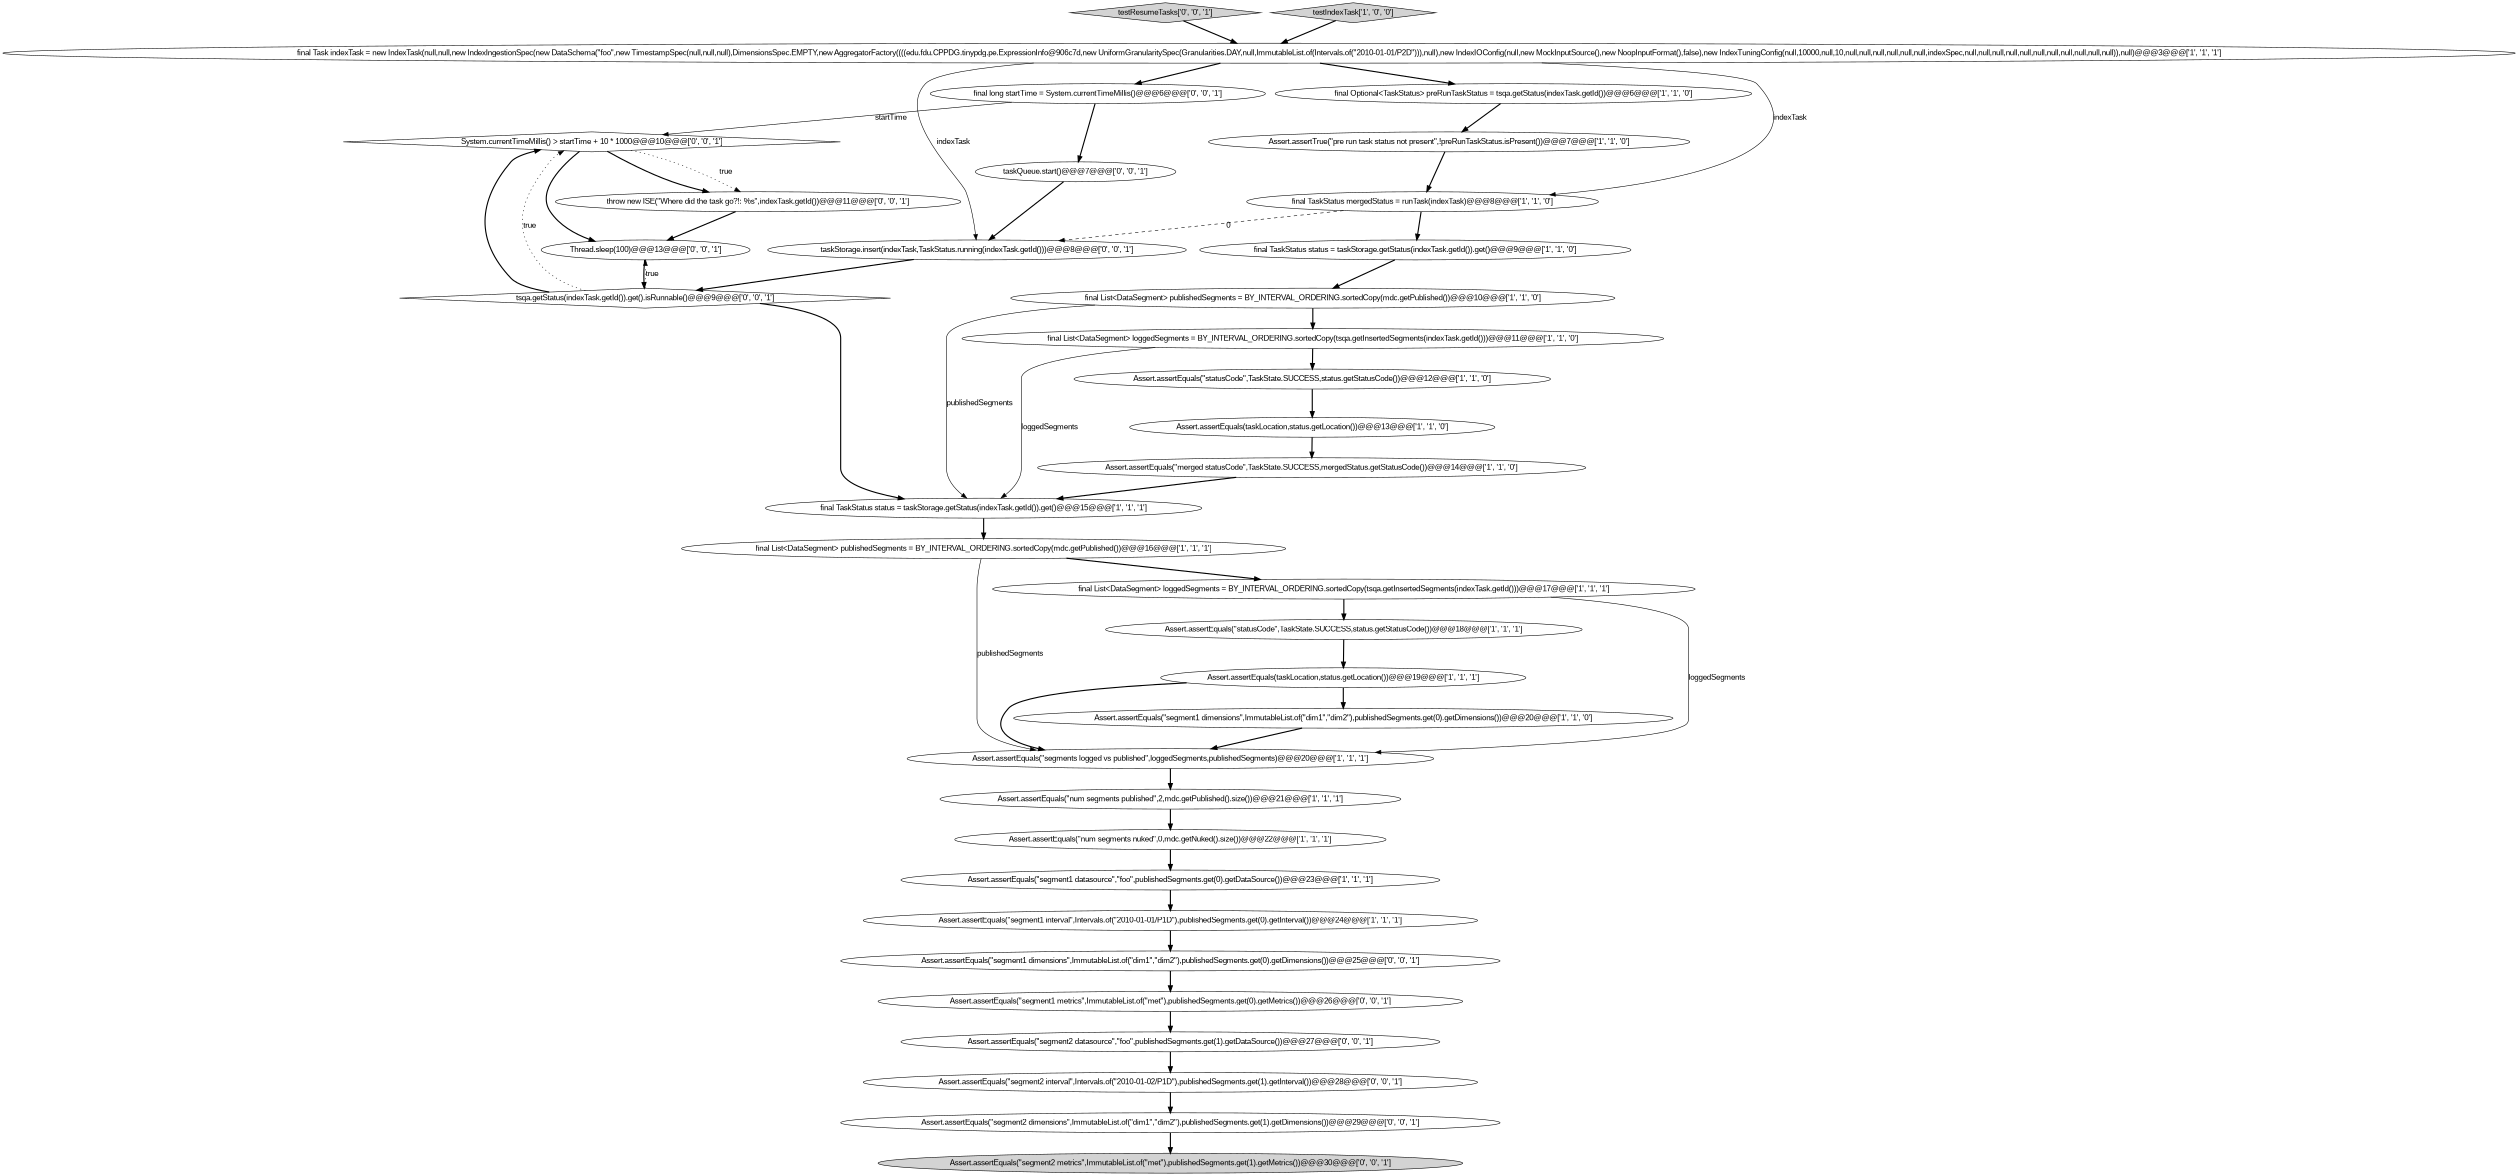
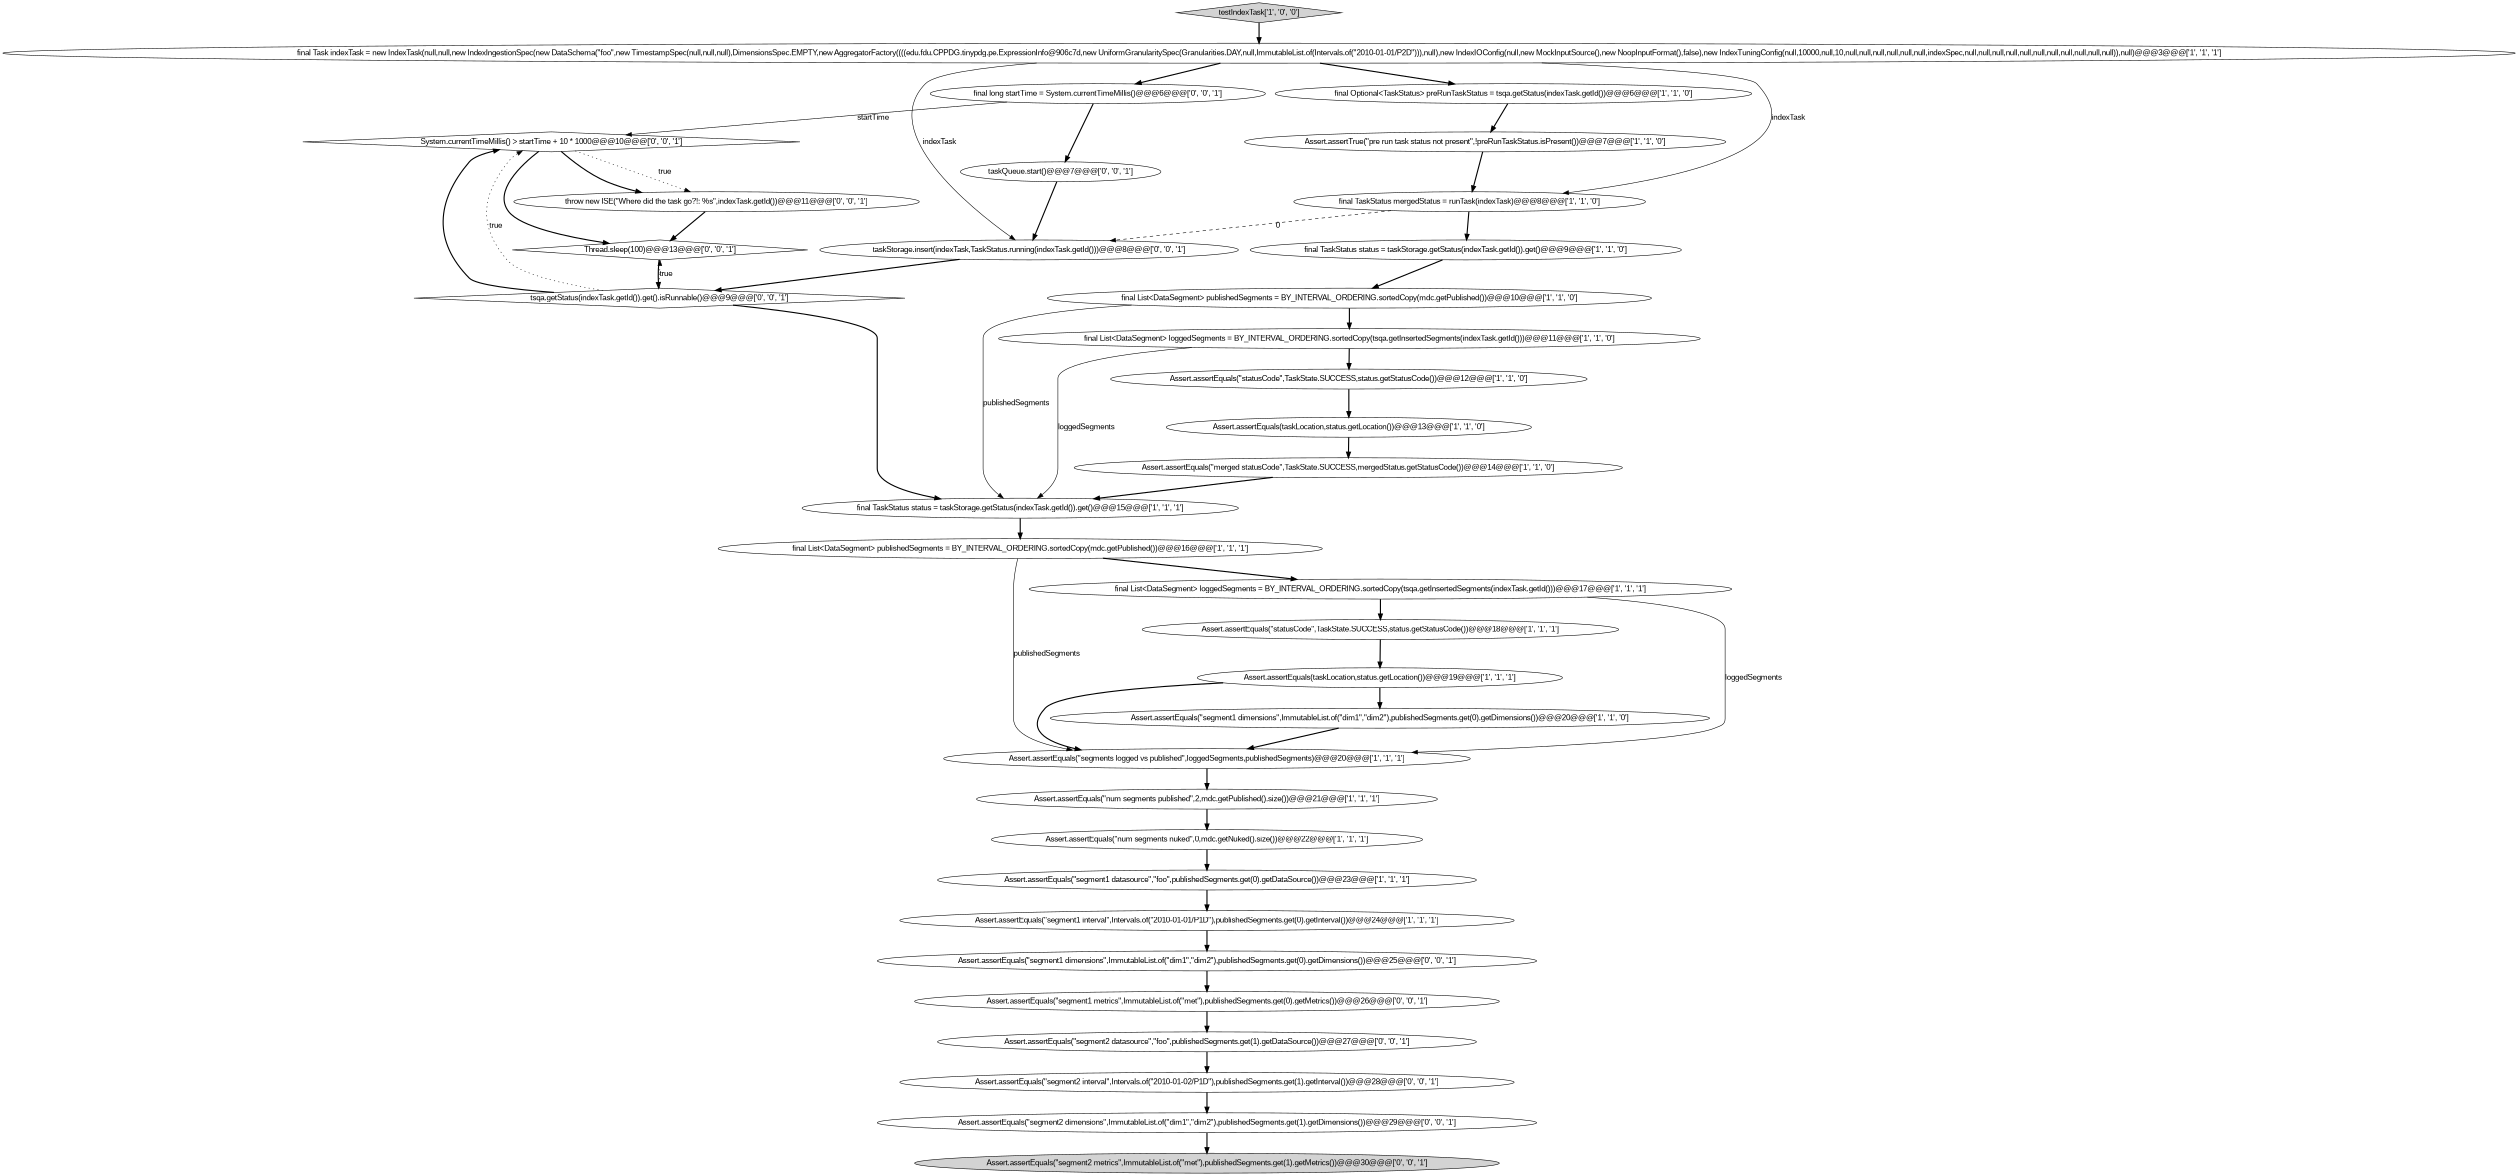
node "testResumeTasks['0', '0', '1']": removed
node "Thread.sleep(100)@@@13@@@['0', '0', '1']": shape ellipse -> diamond
